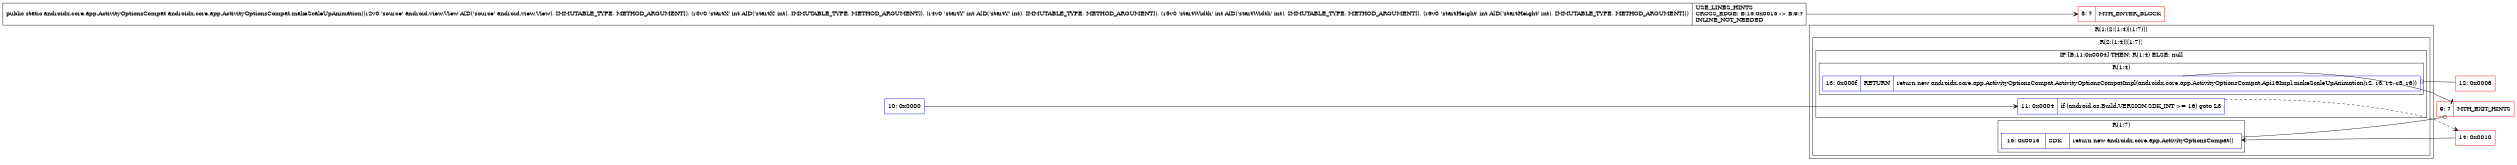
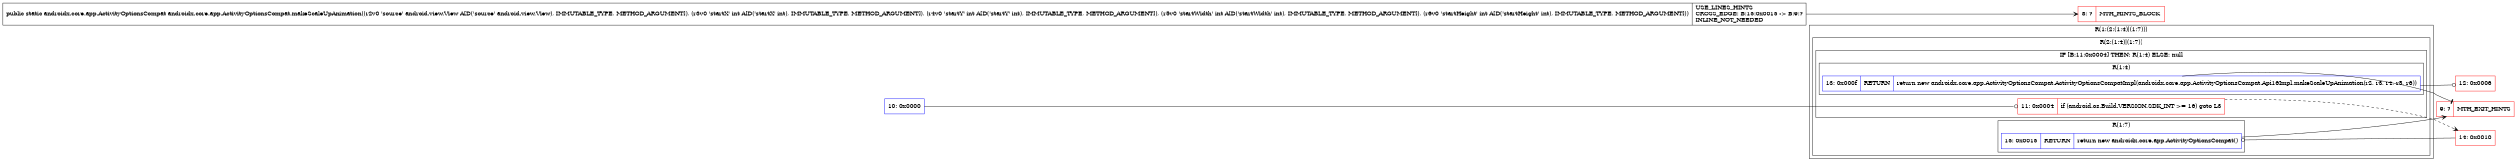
node "8: ?": text "MTH_ENTER_BLOCK" -> "MTH_HINTS_BLOCK"
edge "12: 0x0006" -> "13: 0x000f": reversed
edge "10: 0x0000" -> "11: 0x0004": arrowhead vee -> odot
node "11: 0x0004": color blue -> red
edge "15: 0x0015" -> "9: ?": arrowhead odot -> vee
edge "14: 0x0010" -> "15: 0x0015": arrowhead vee -> odot
node "15: 0x0015": text "SDK" -> "RETURN"
